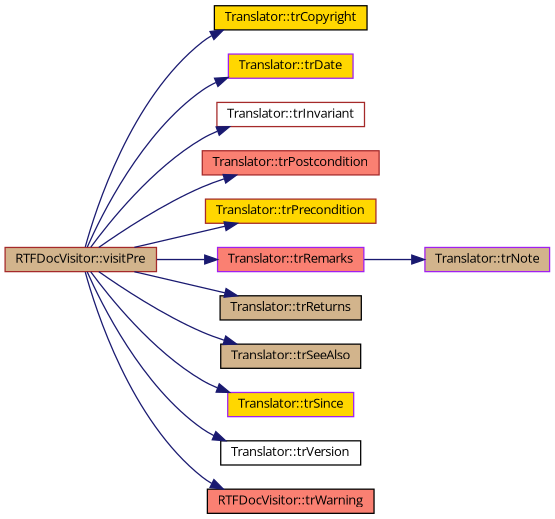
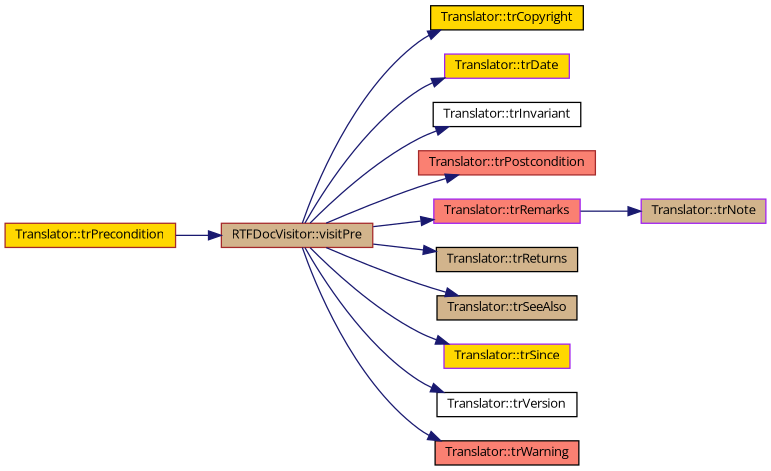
node "Translator::trInvariant": color brown -> black
edge "RTFDocVisitor::visitPre" -> "Translator::trPrecondition": reversed
node "RTFDocVisitor::trWarning": label "RTFDocVisitor::trWarning" -> "Translator::trWarning"
